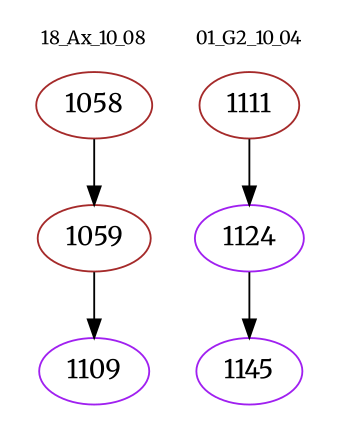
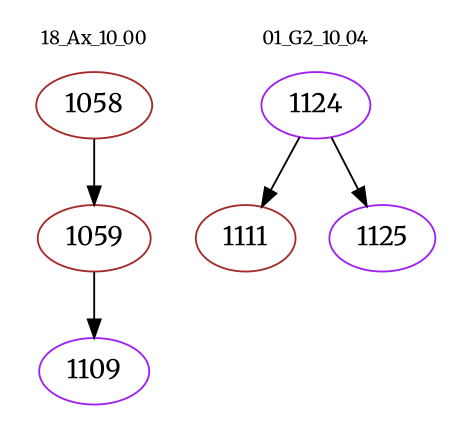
cluster "18_Ax_10_08": label "18_Ax_10_08" -> "18_Ax_10_00"
edge "1111" -> "1124": reversed
node "1145": label "1145" -> "1125"
